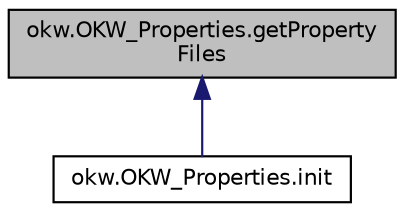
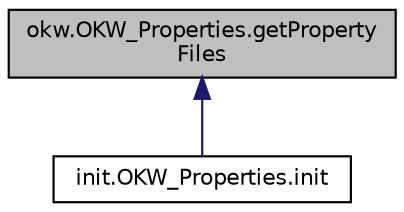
node "okw.OKW_Properties.init": label "okw.OKW_Properties.init" -> "init.OKW_Properties.init"
